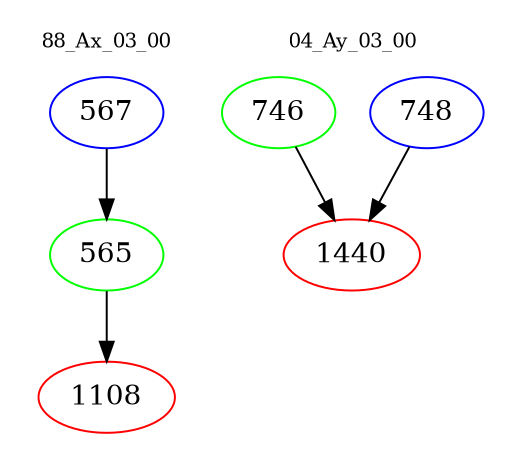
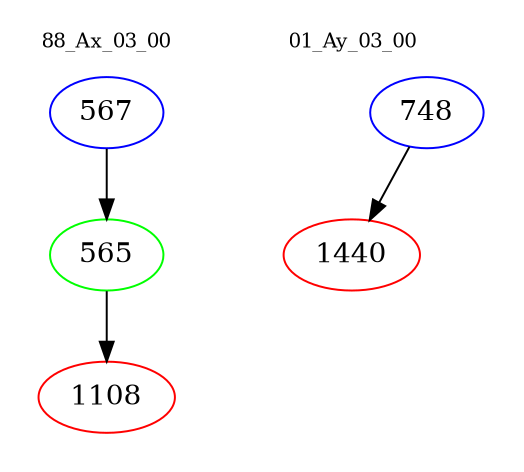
cluster "04_Ay_03_00": label "04_Ay_03_00" -> "01_Ay_03_00"
node "746": removed
